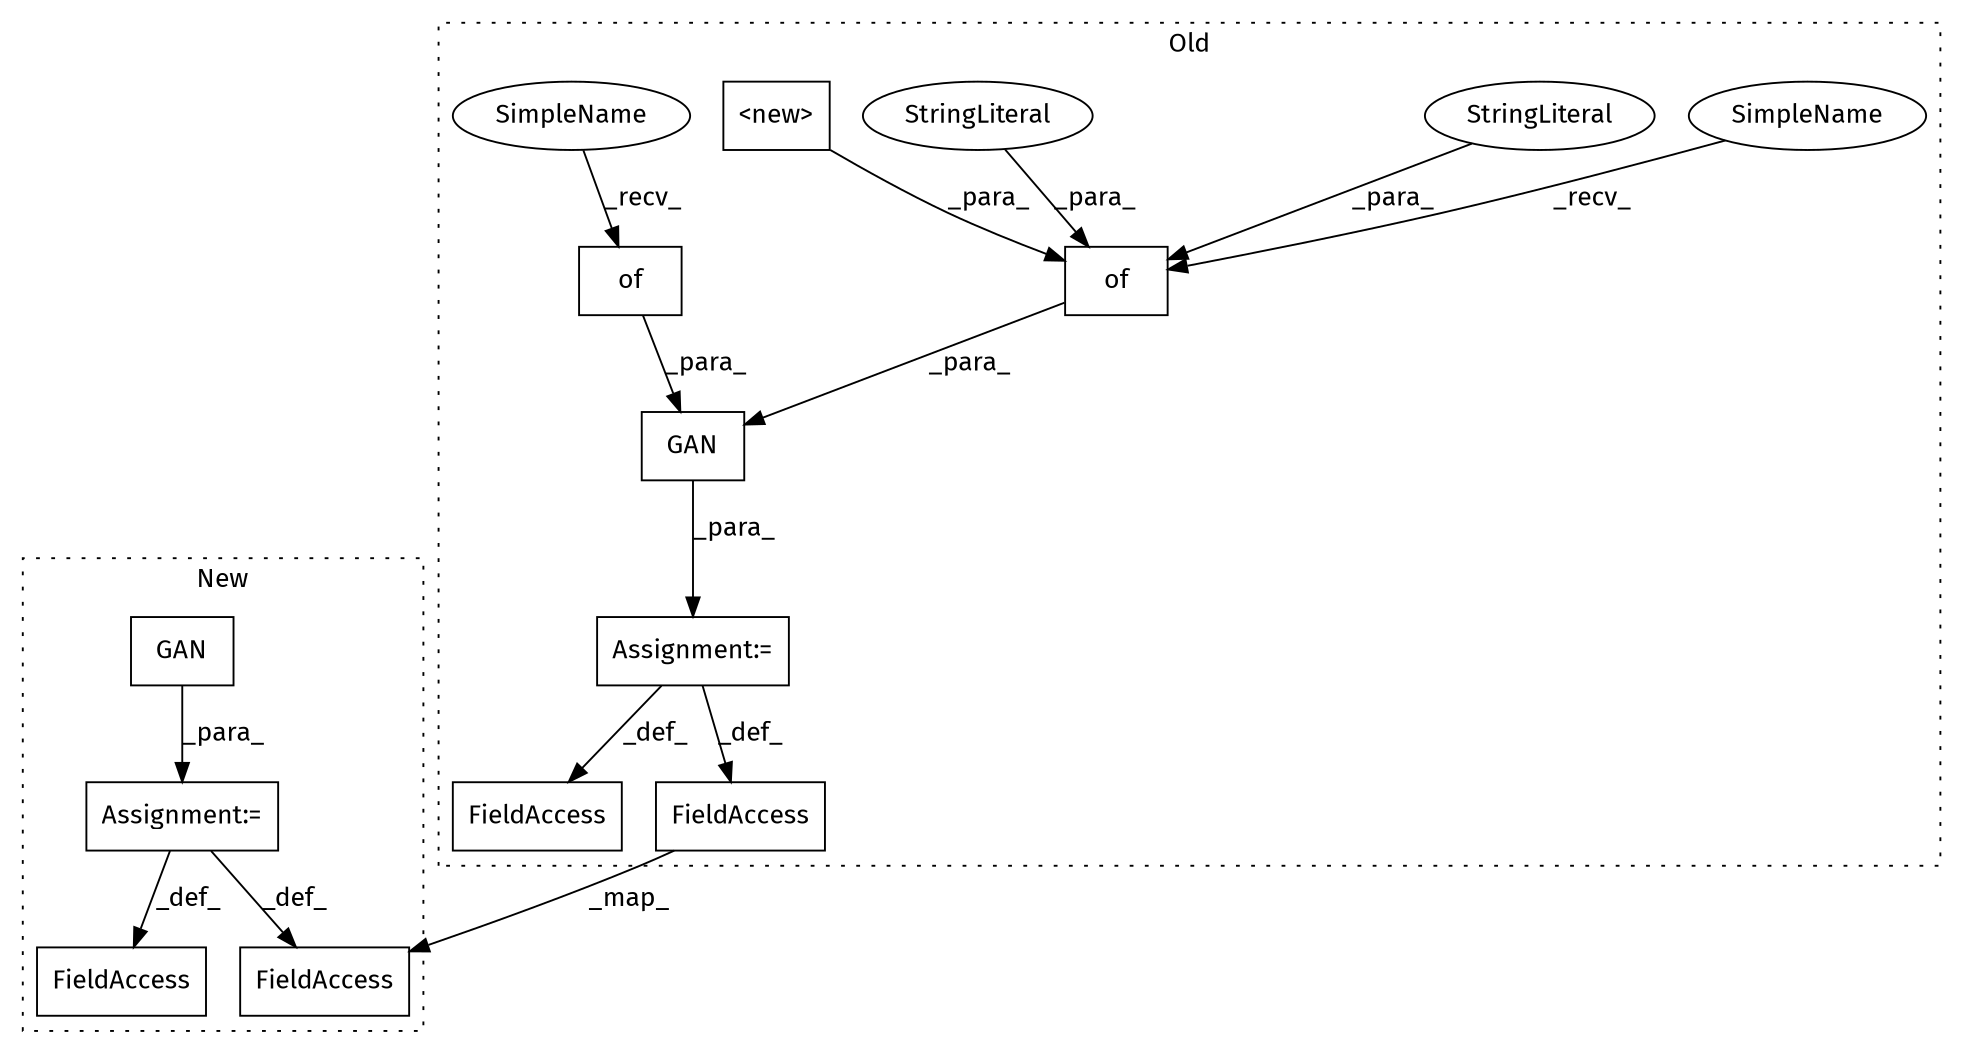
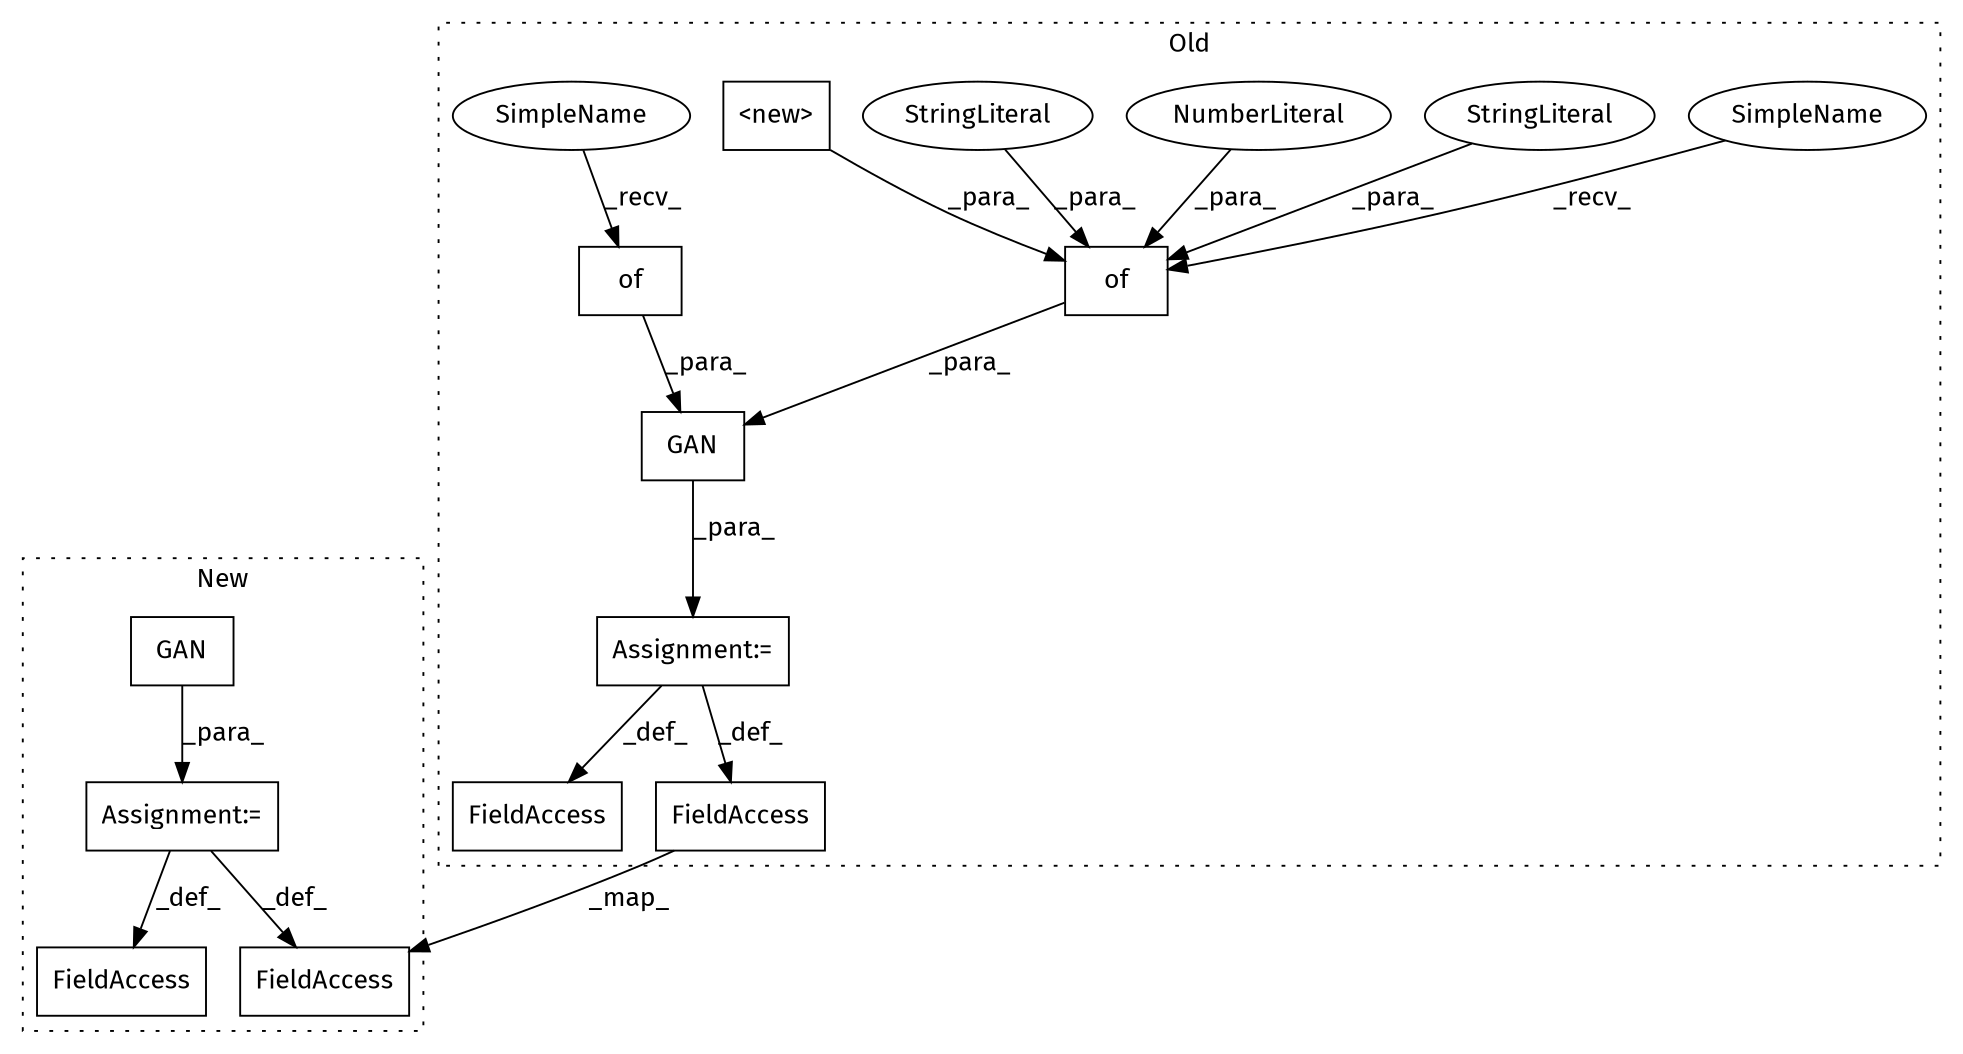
node "NumberLiteral": added
